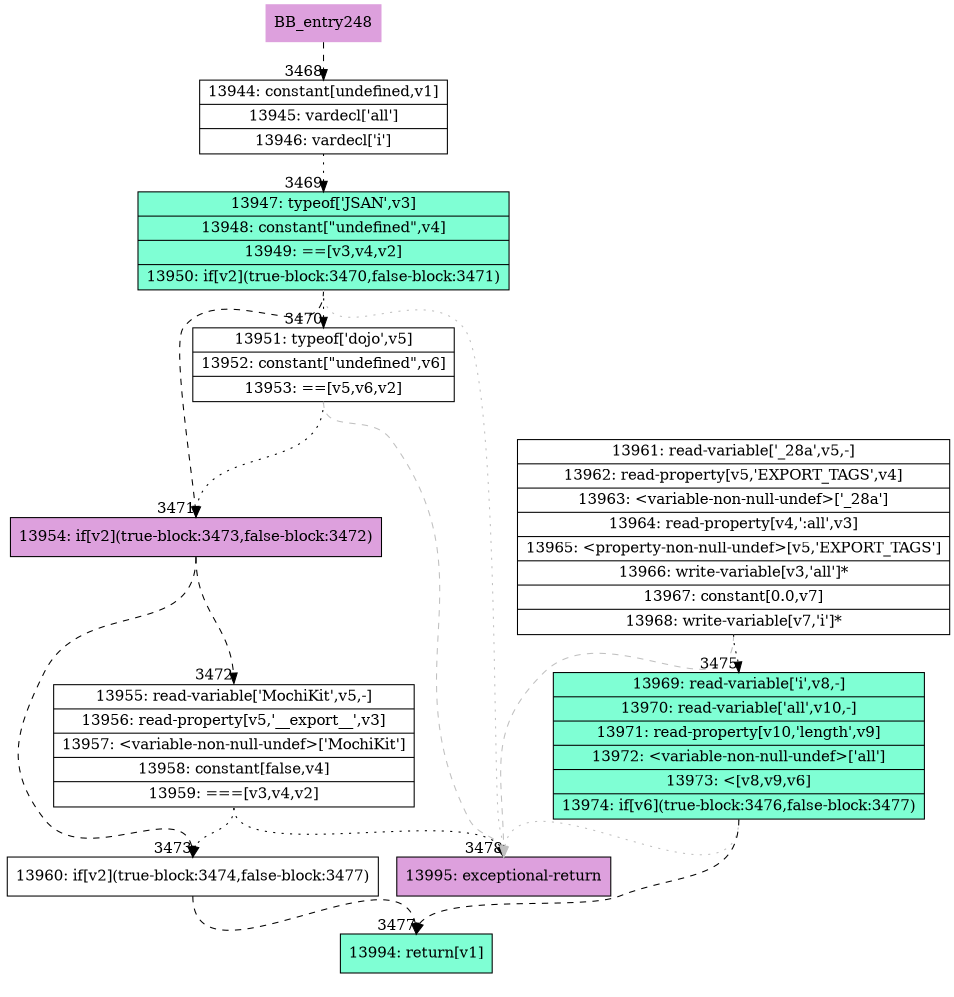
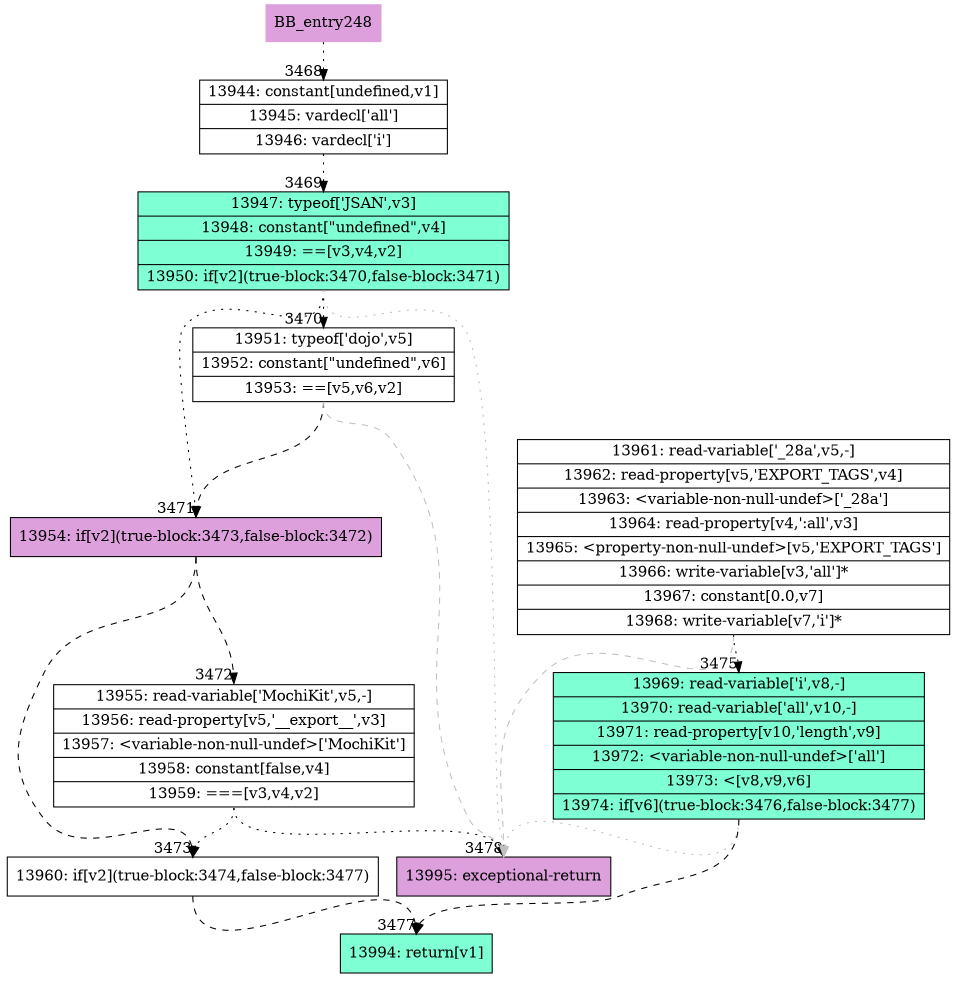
edge "BB_entry248" -> "13944: constant[undefined,v1]": style dashed -> dotted
edge "13947: typeof['JSAN',v3]" -> "13954: if[v2](true-block:3473,false-block:3472)": style dashed -> dotted
edge "13951: typeof['dojo',v5]" -> "13954: if[v2](true-block:3473,false-block:3472)": style dotted -> dashed
